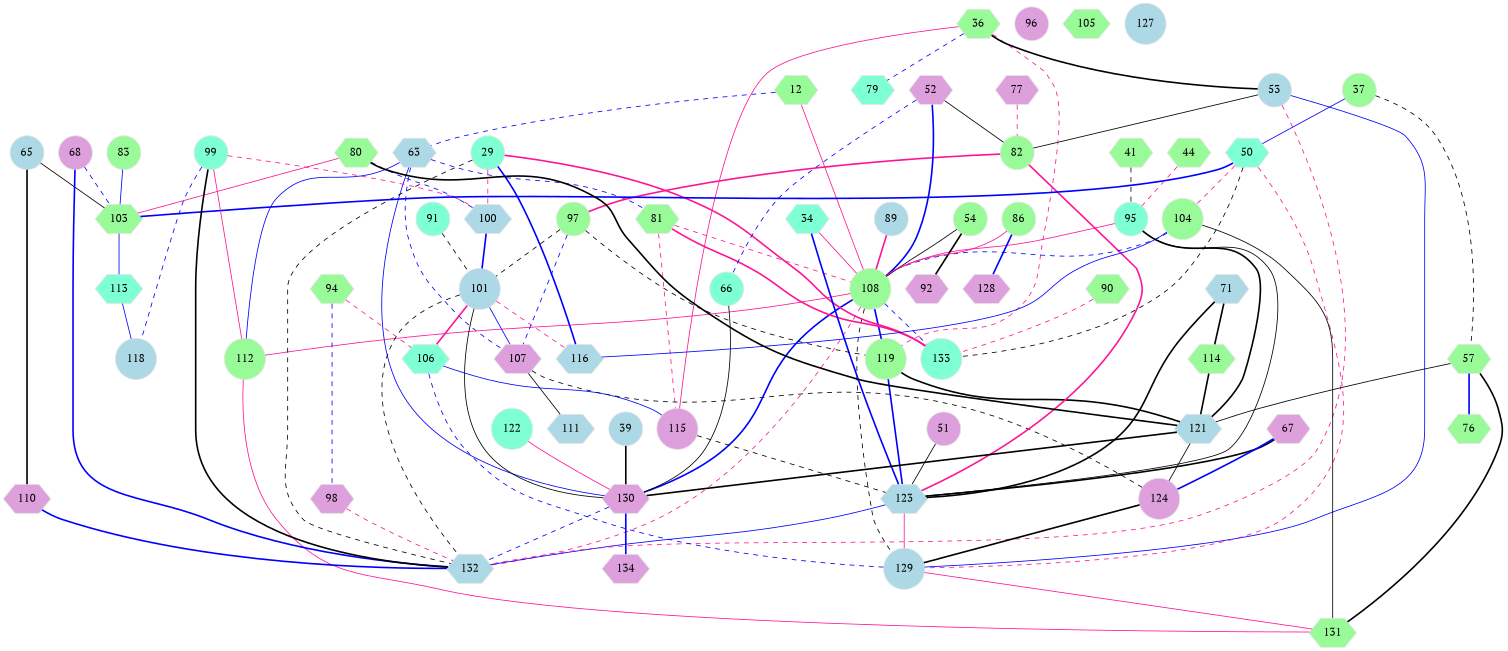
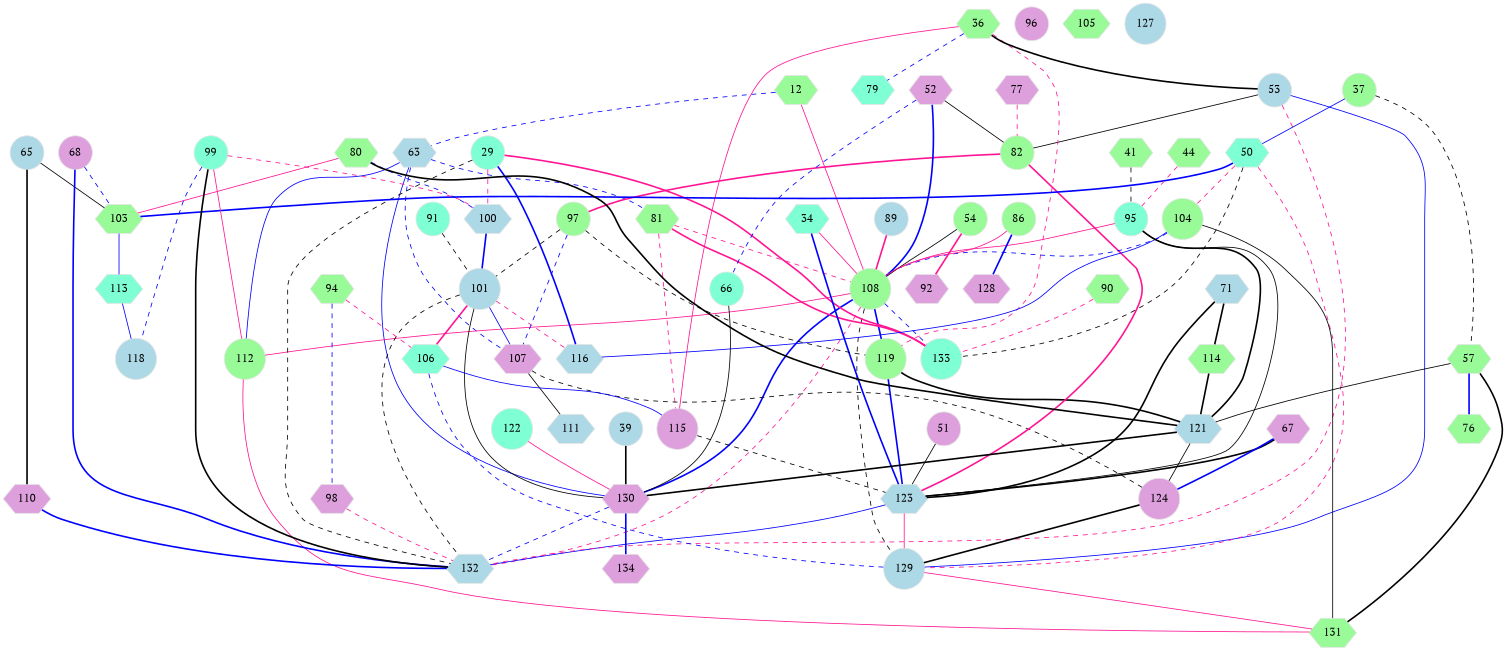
node "83": removed
edge "54" -- "92": color black -> deeppink
